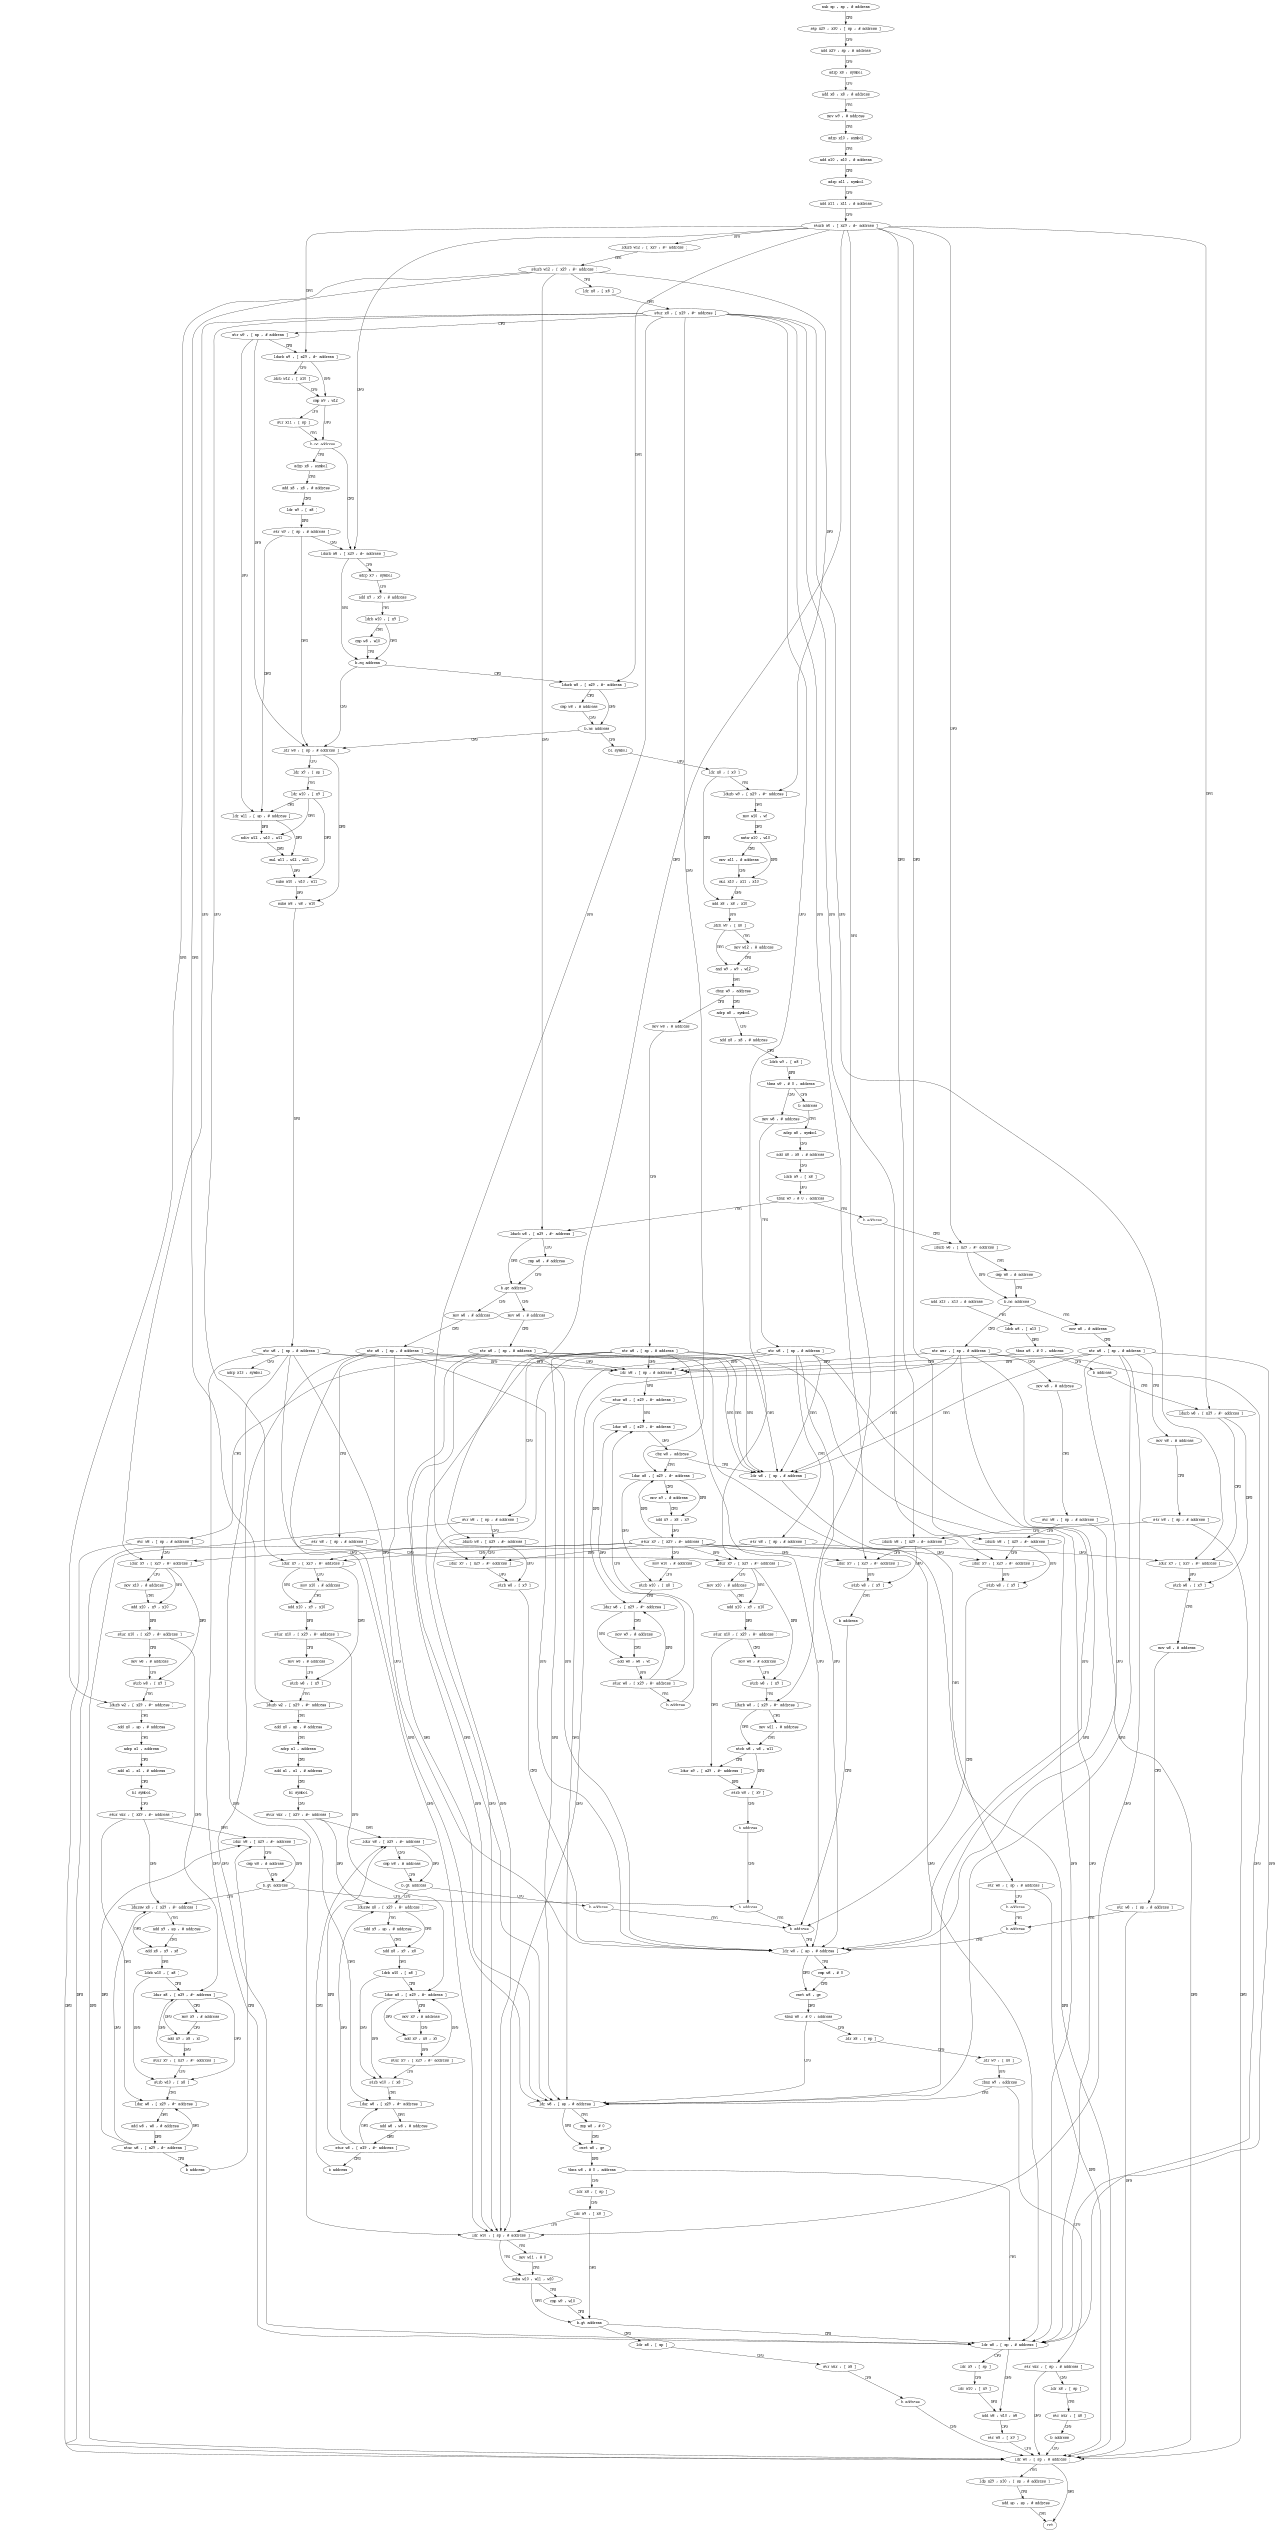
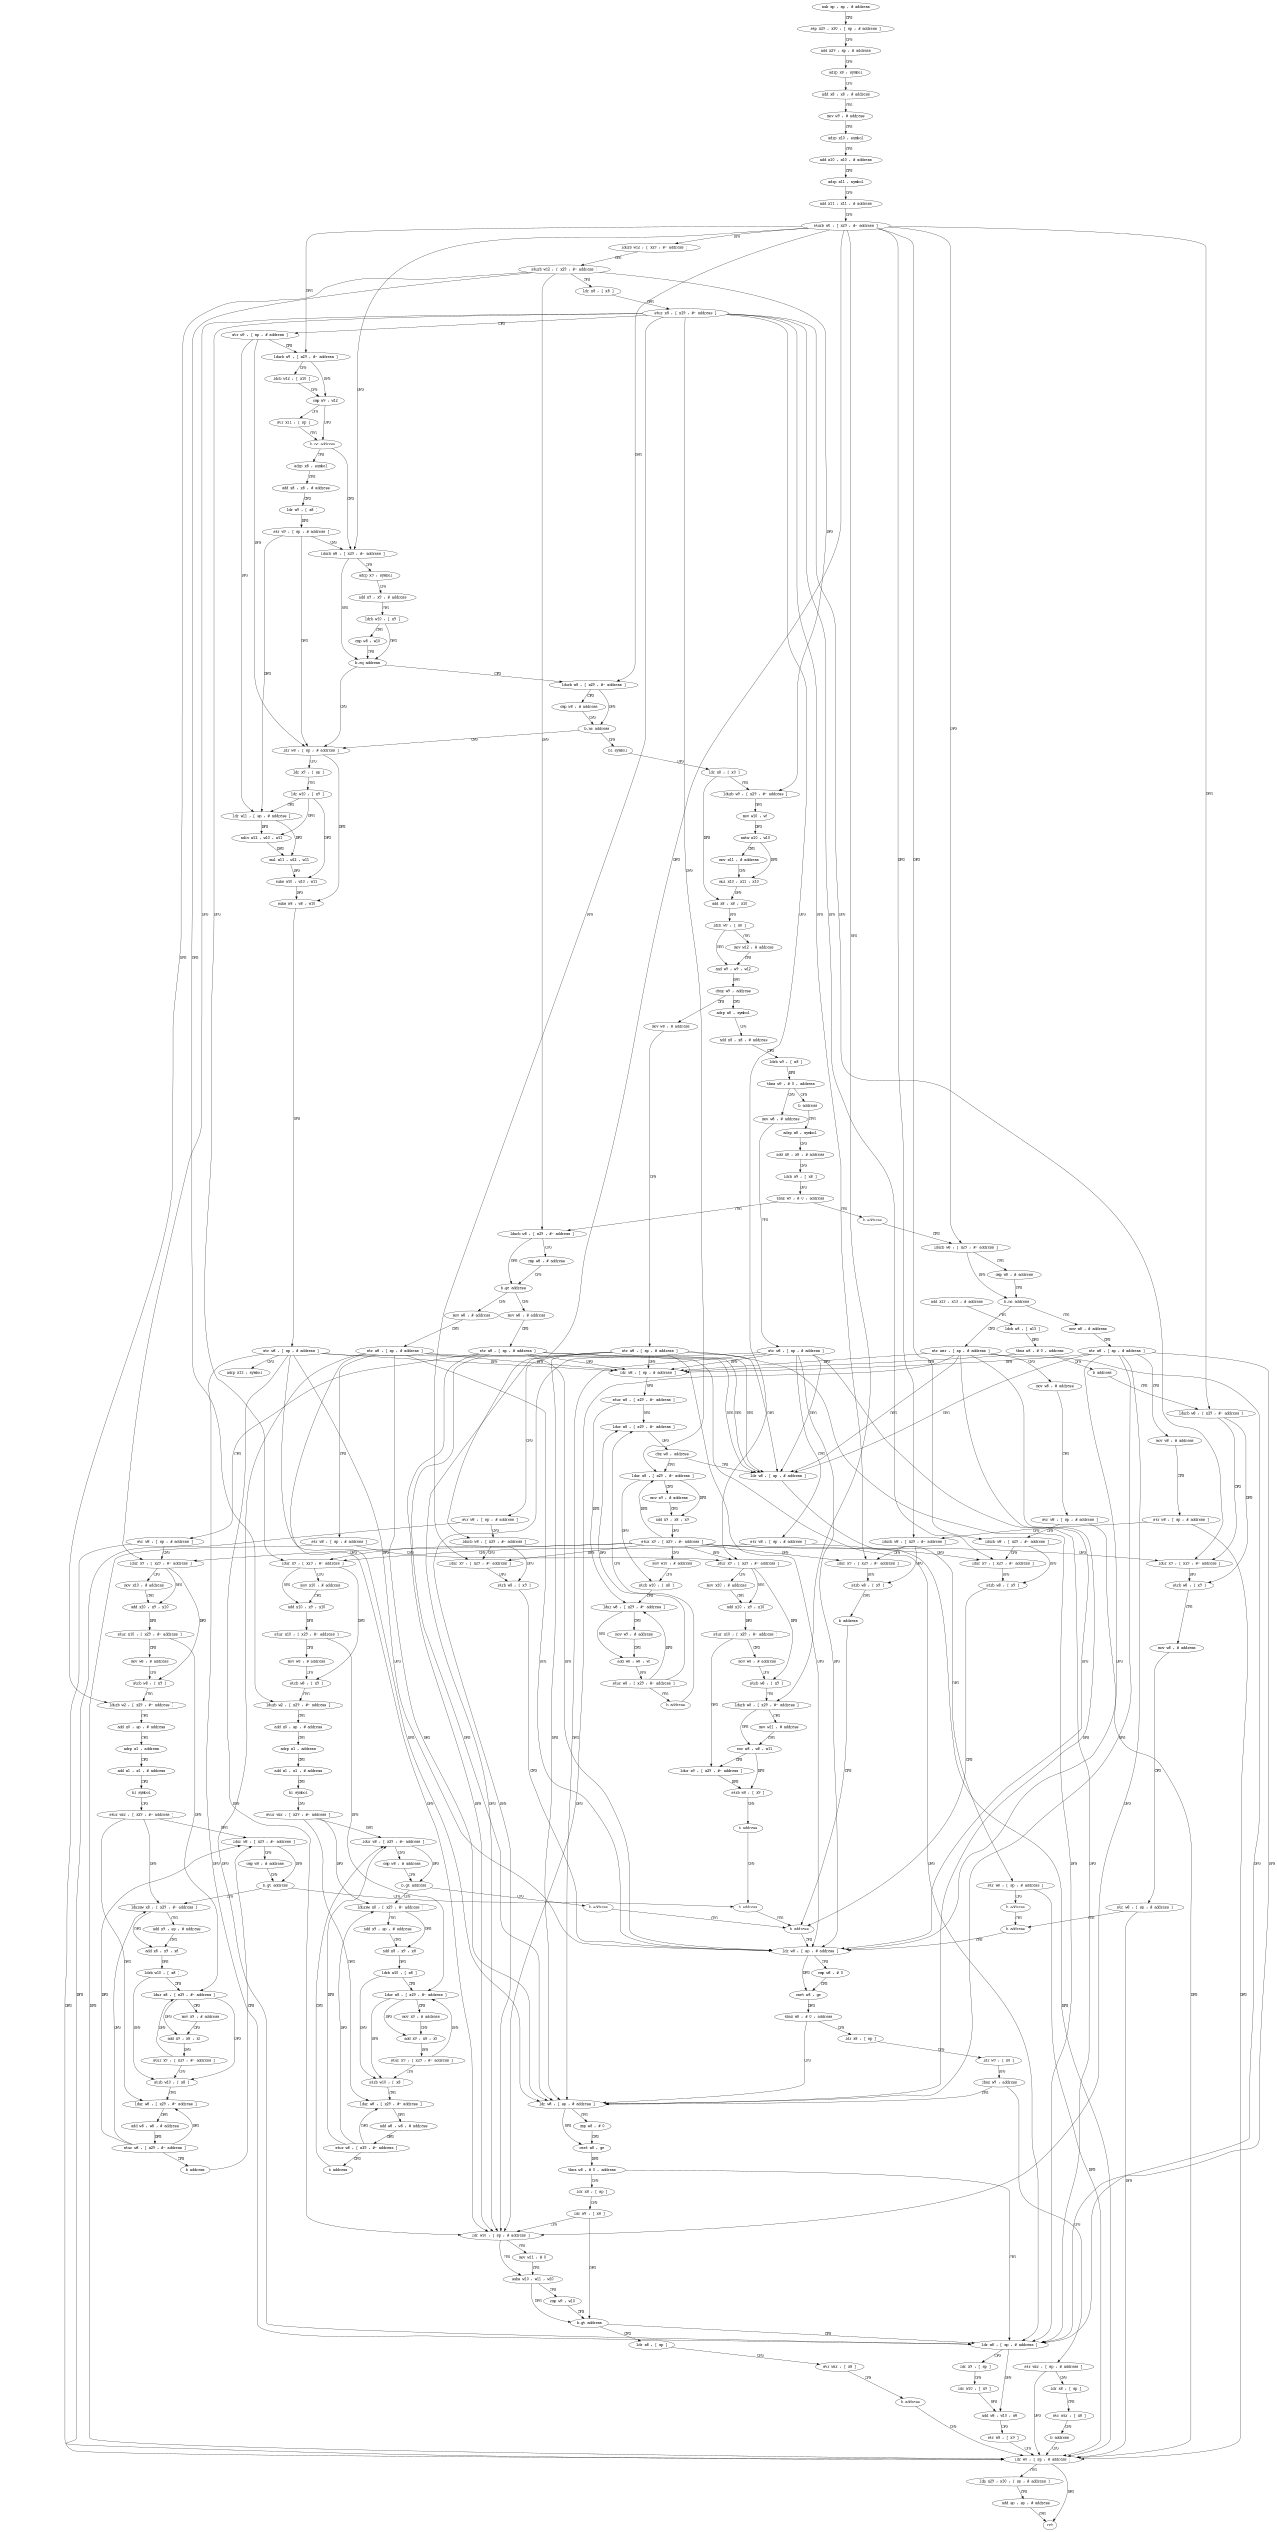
node "strb w8 , w8 , w11": label "strb w8 , w8 , w11" -> "eor w8 , w8 , w11"
